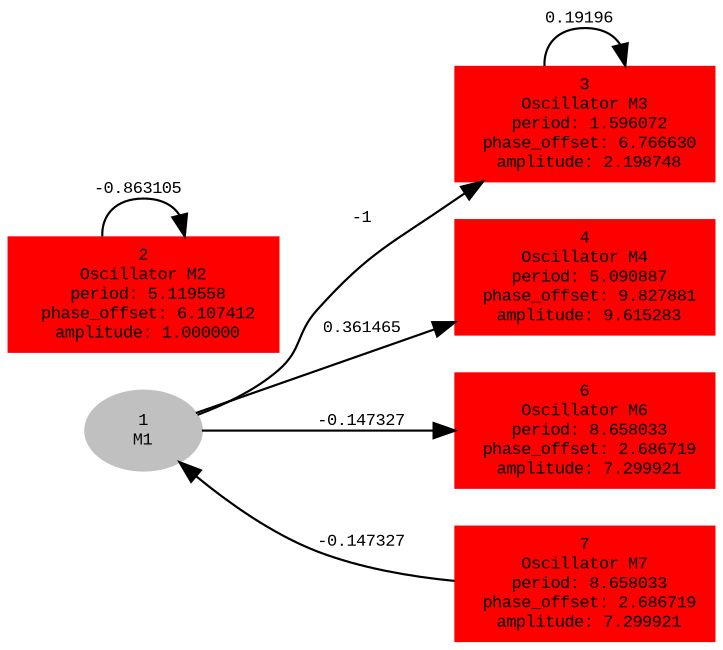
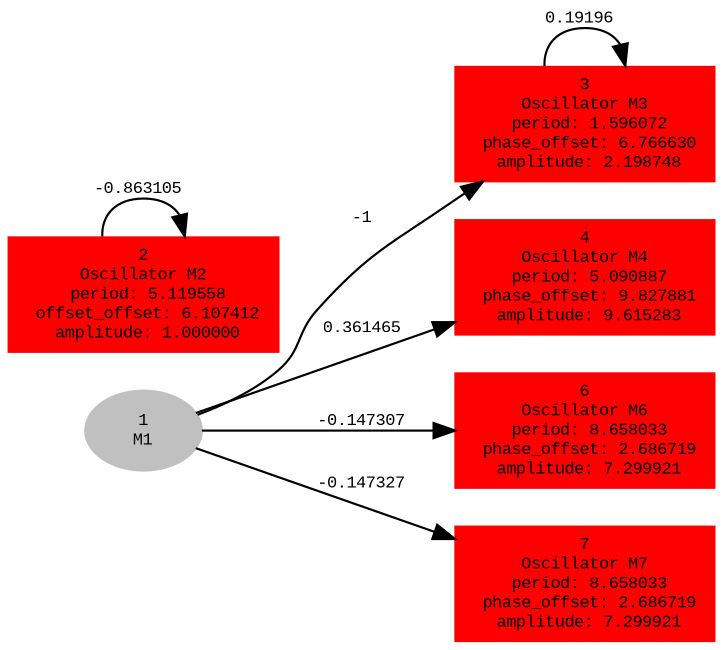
node "2": text "phase_offset: 6.107412" -> "offset_offset: 6.107412"
edge "1" -> "6": label "-0.147327 " -> "-0.147307 "
edge "7" -> "1": reversed
